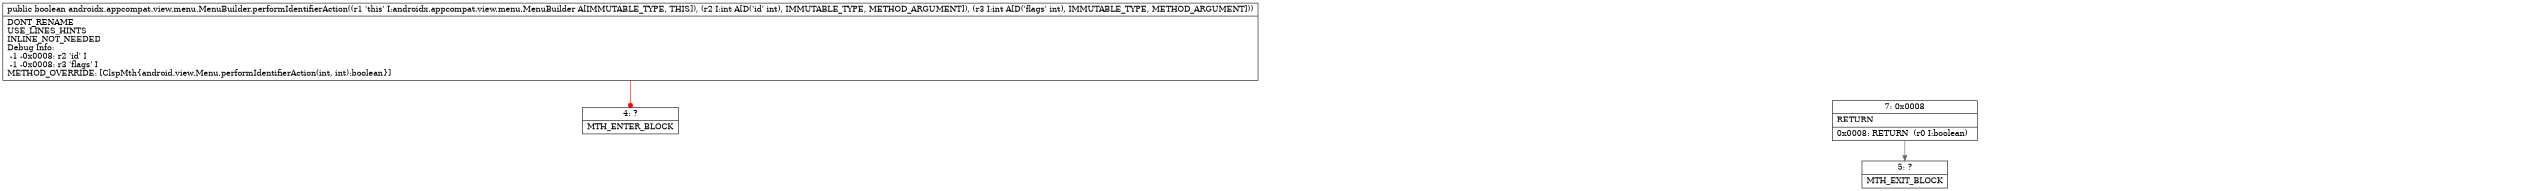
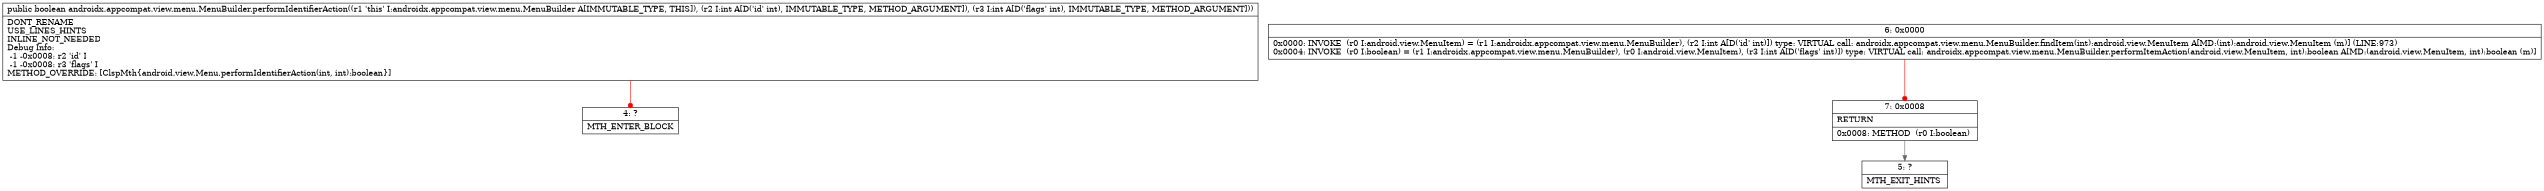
node "6: 0x0000": added
node "7: 0x0008": text "0x0008: RETURN  (r0 I:boolean)" -> "0x0008: METHOD  (r0 I:boolean)"
node "5: ?": text "MTH_EXIT_BLOCK" -> "MTH_EXIT_HINTS"
